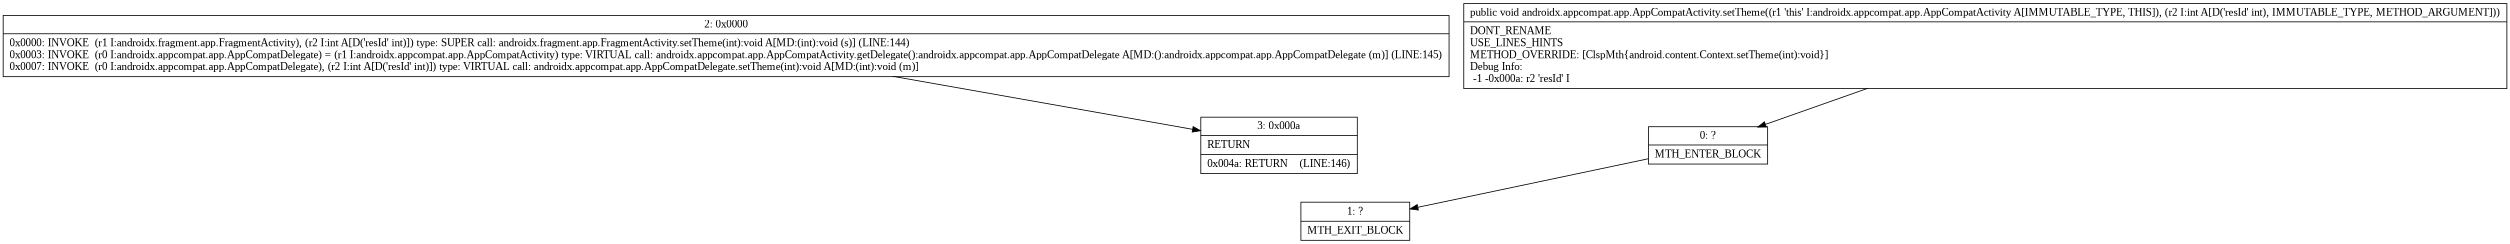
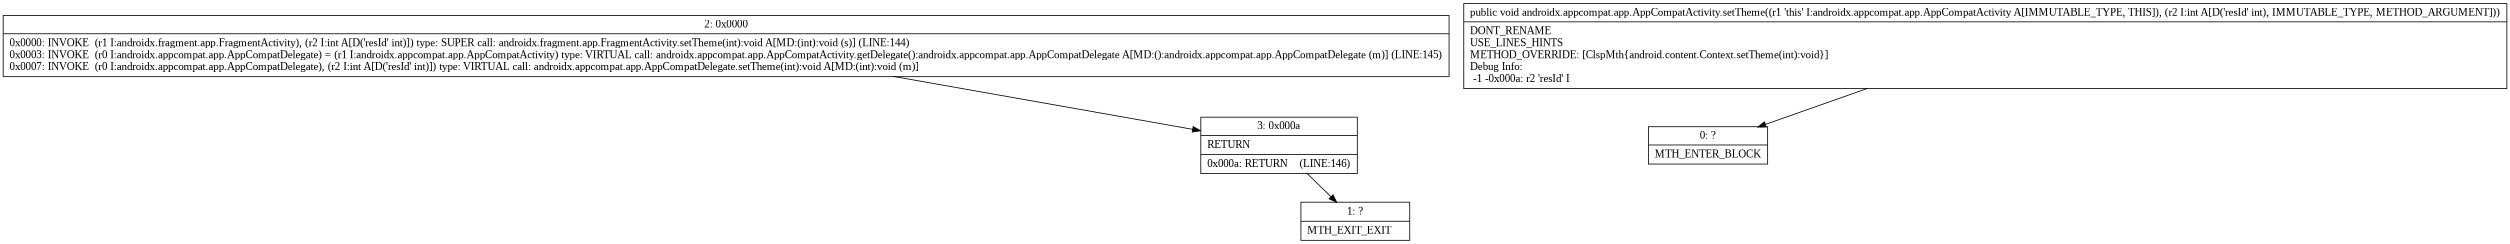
node "3: 0x000a": text "0x004a: RETURN    (LINE:146)" -> "0x000a: RETURN    (LINE:146)"
edge "0: ?" -> "1: ?": now "3: 0x000a" -> "1: ?"
node "1: ?": text "MTH_EXIT_BLOCK" -> "MTH_EXIT_EXIT"
